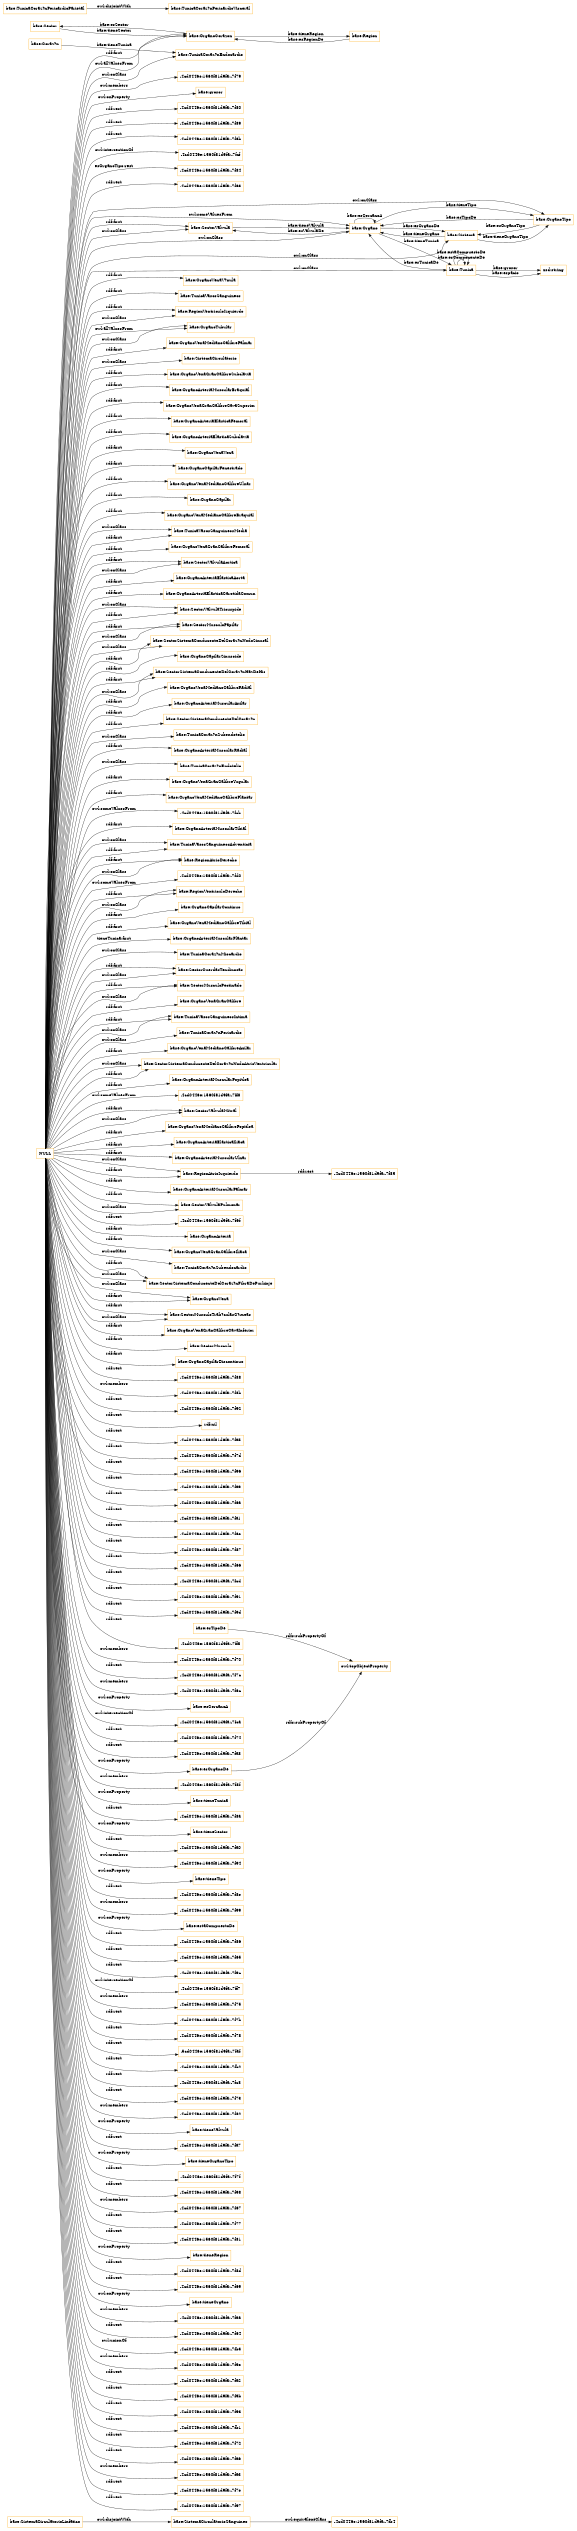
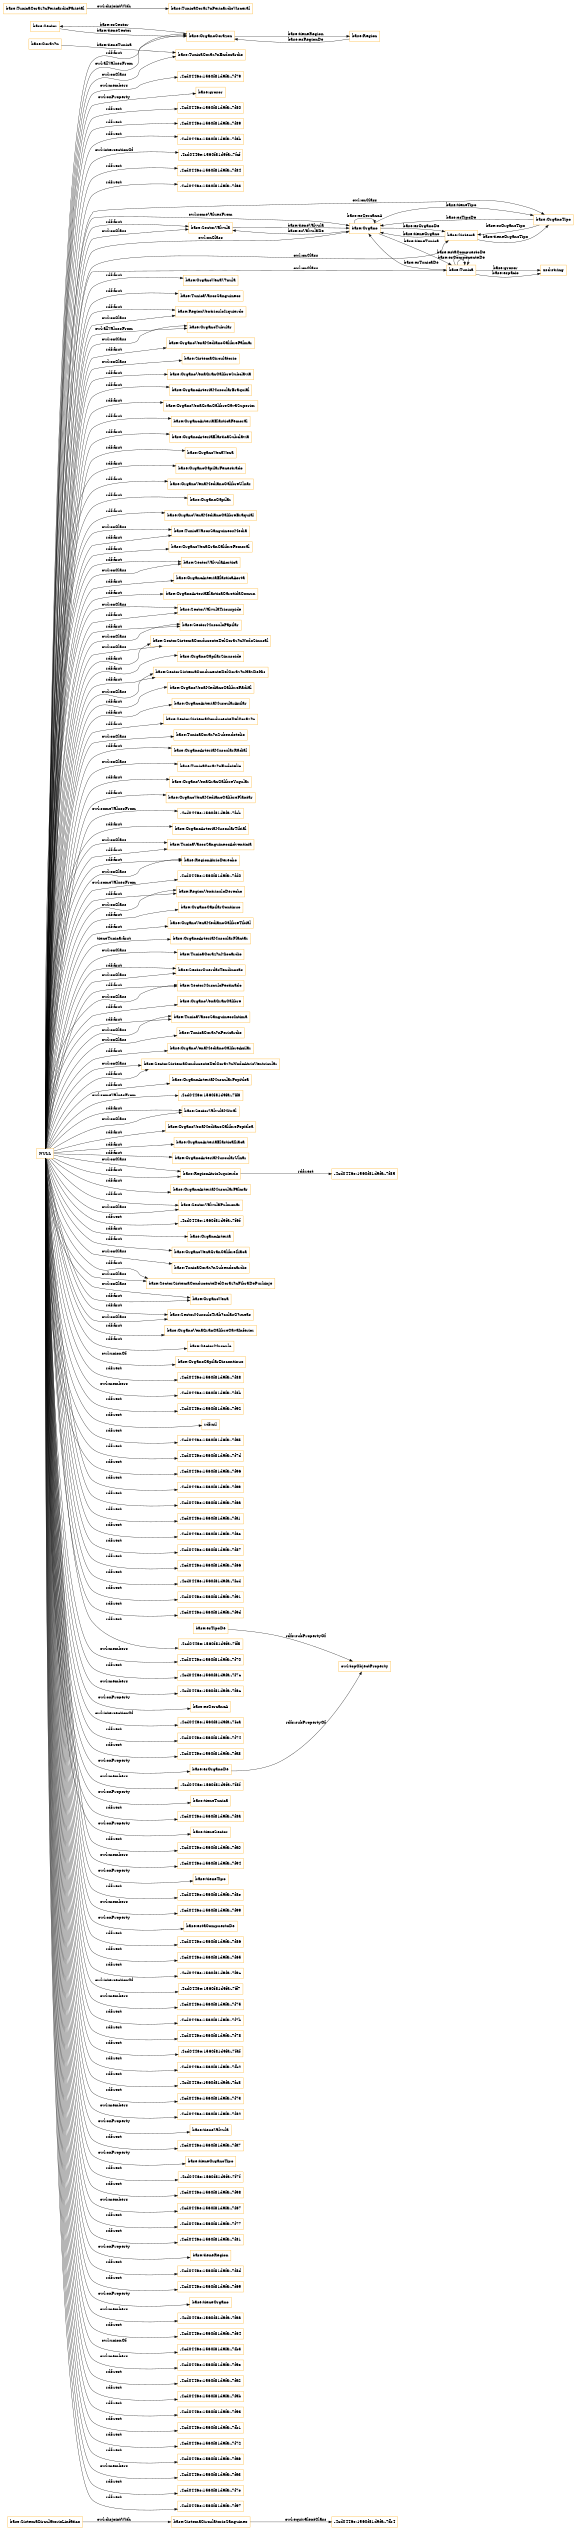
edge "NULL" -> "-4cd0446e:1560f81d9fa:-7f84": label "esOrganoTipo:rest" -> "rdf:rest"
edge "NULL" -> "base:OrganoCapilarDiscontinuo": label "rdf:first" -> "owl:unionOf"
node "-5cd0446e:1560f81d9fa:-7faf": label "-5cd0446e:1560f81d9fa:-7faf" -> "-4cd0446e:1560f81d9fa:-7faf"
